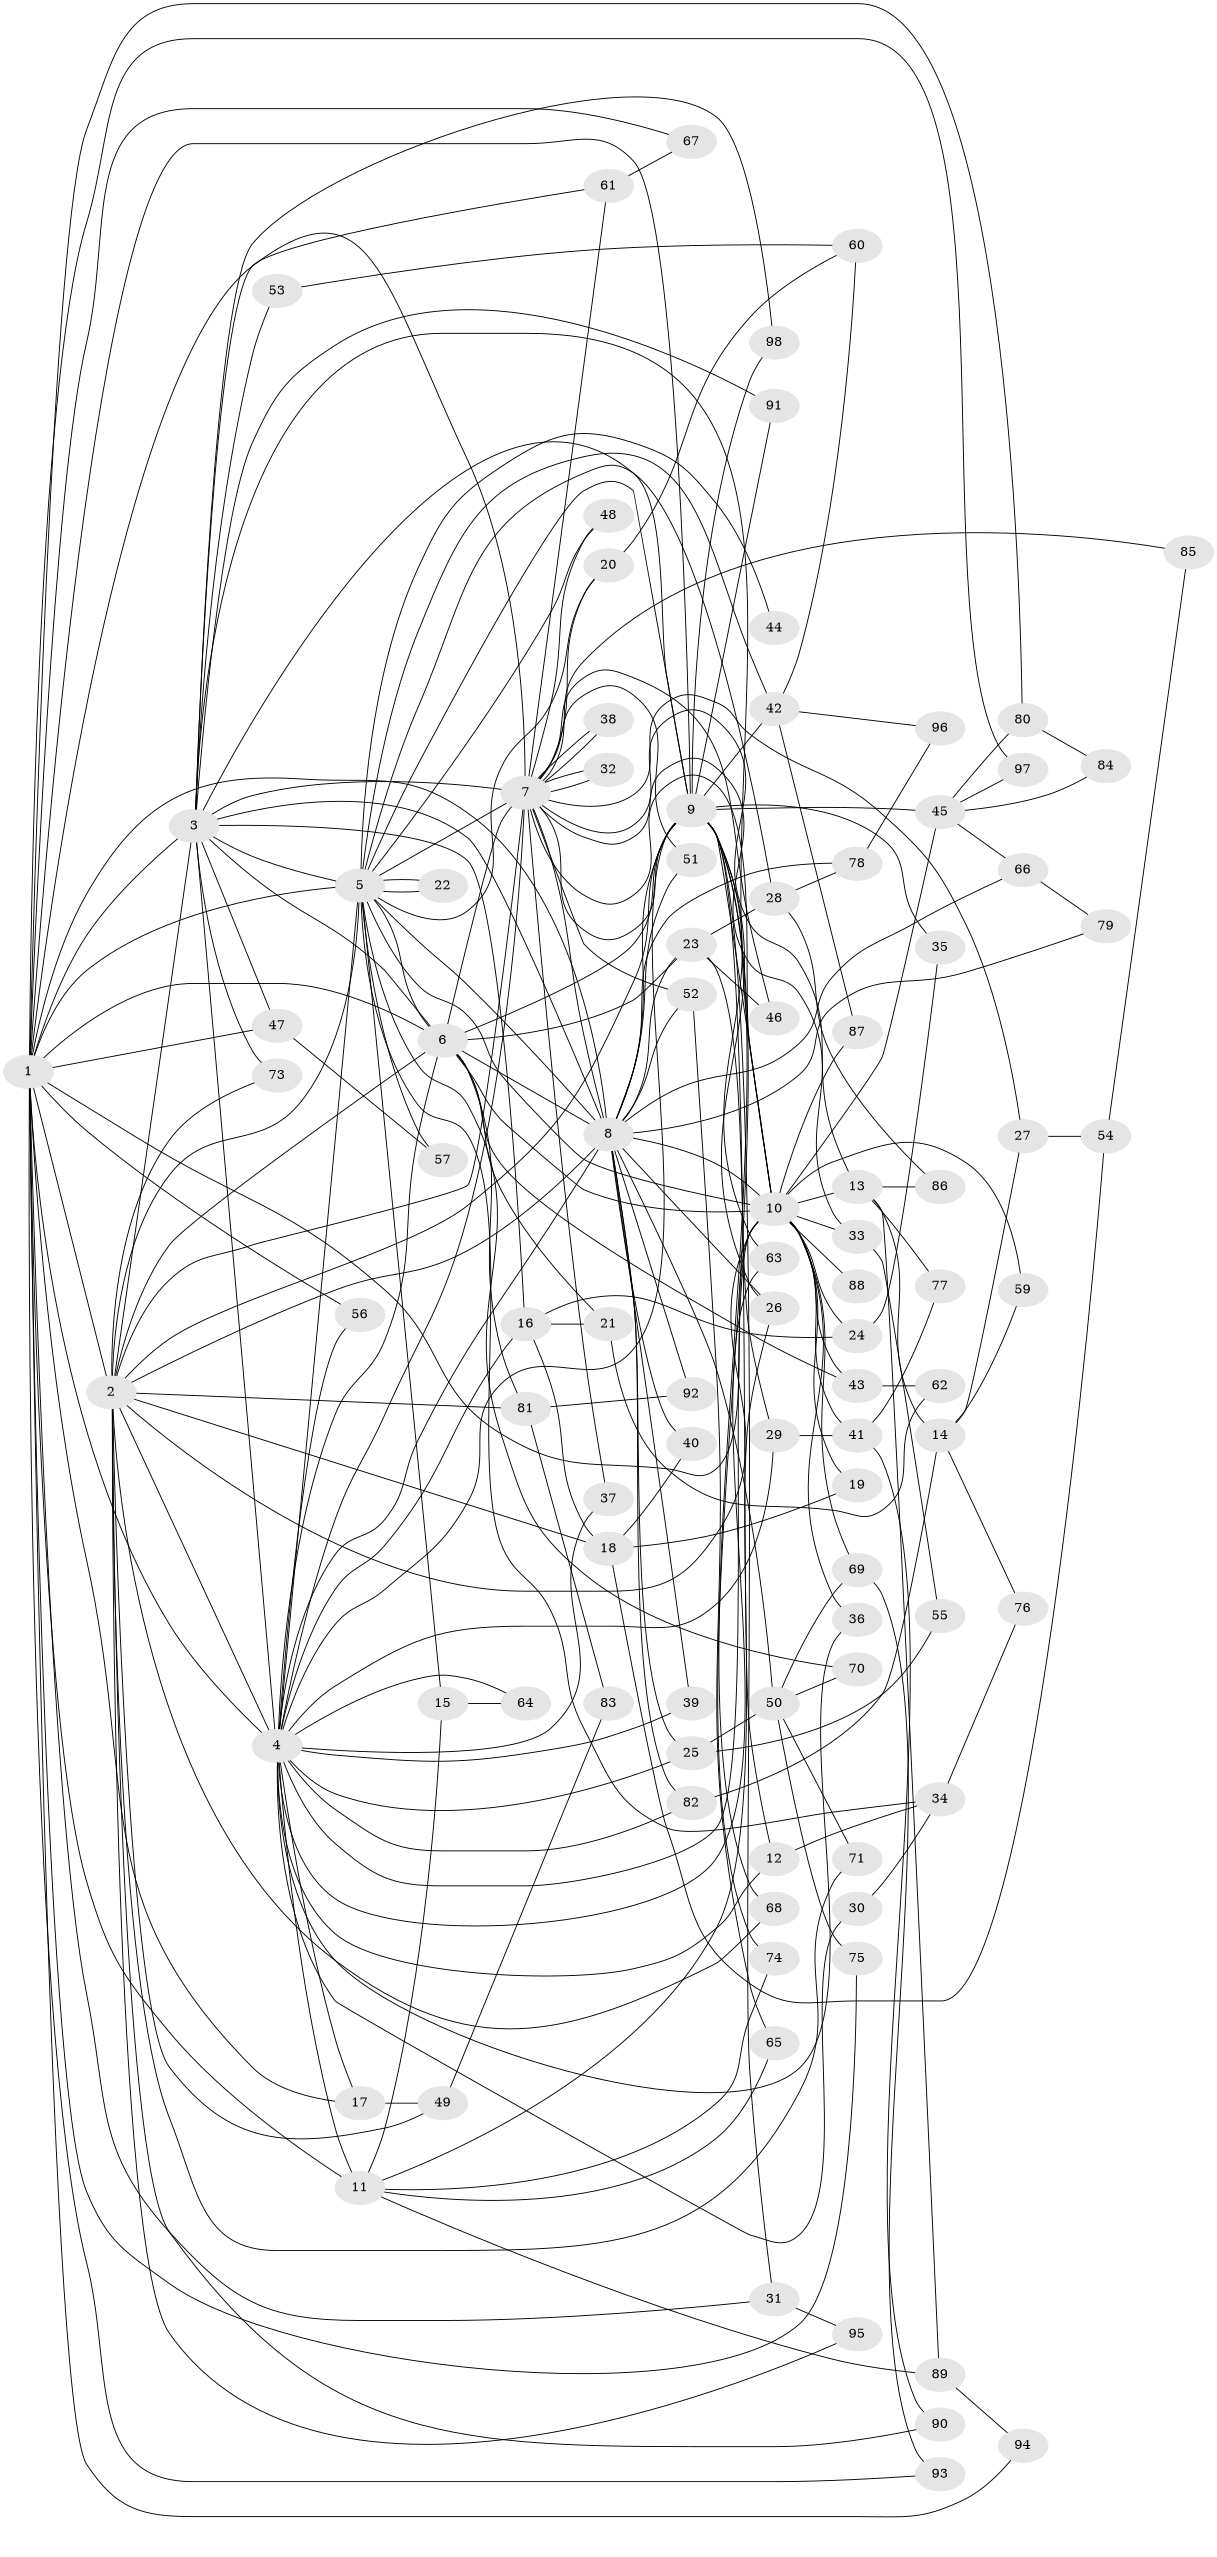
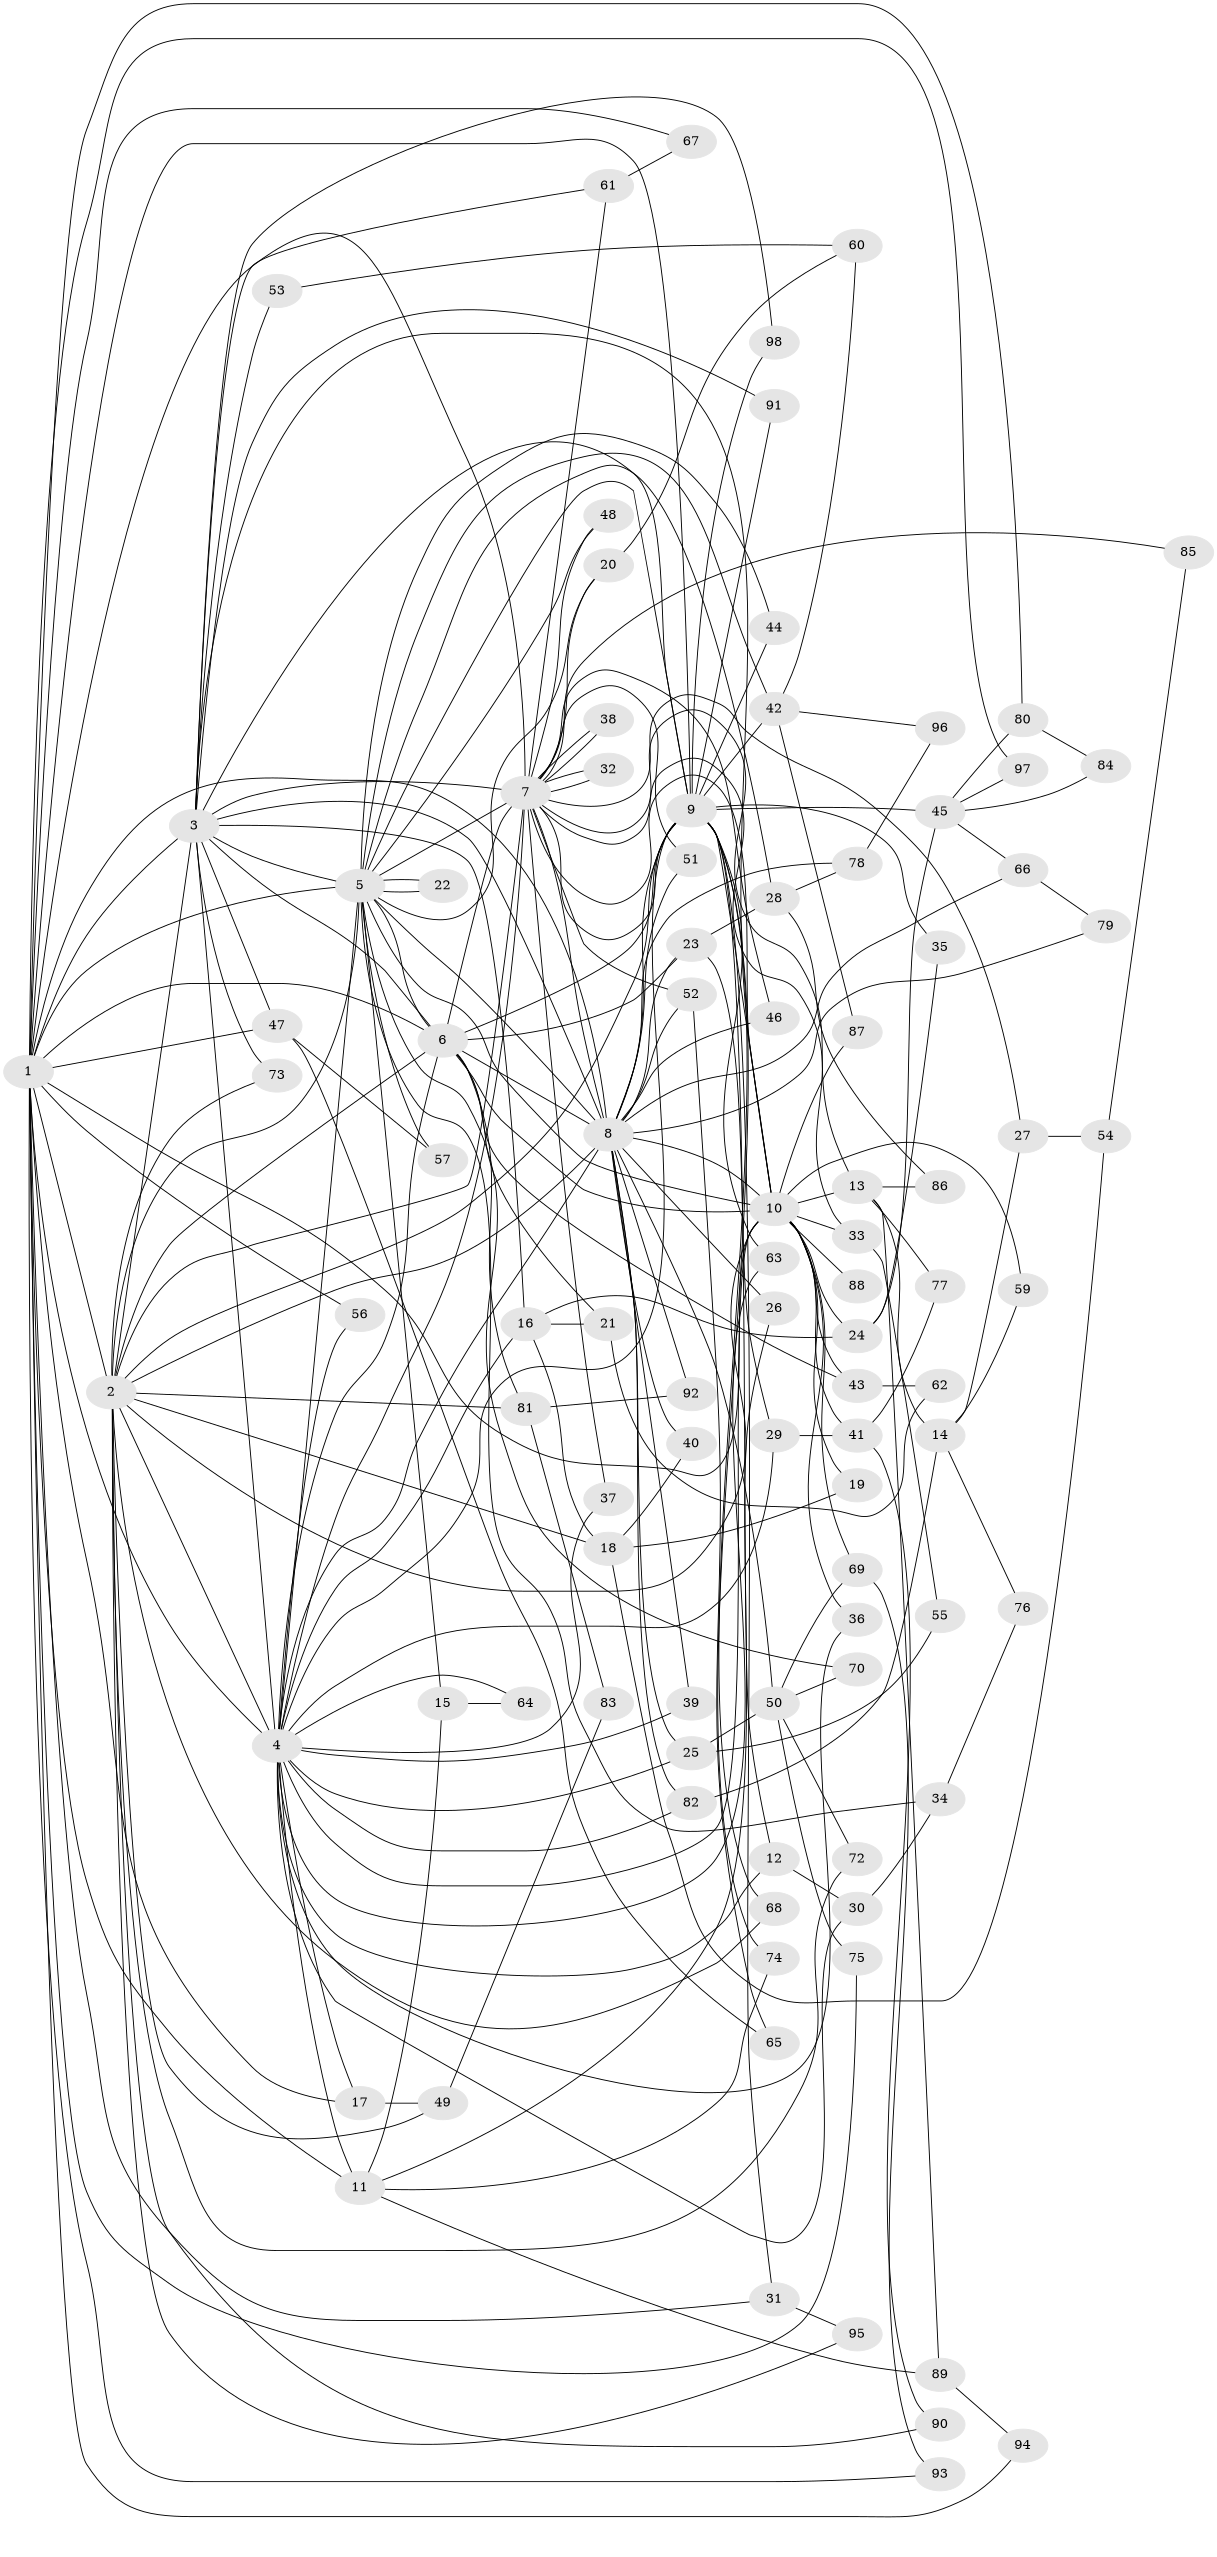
edge "23" -- "46": now "8" -- "46"
edge "45" -- "10": now "45" -- "24"
edge "9" -- "26": now "9" -- "44"
edge "34" -- "12": now "30" -- "12"
node "71": label "71" -> "72"
edge "65" -- "11": now "65" -- "47"
